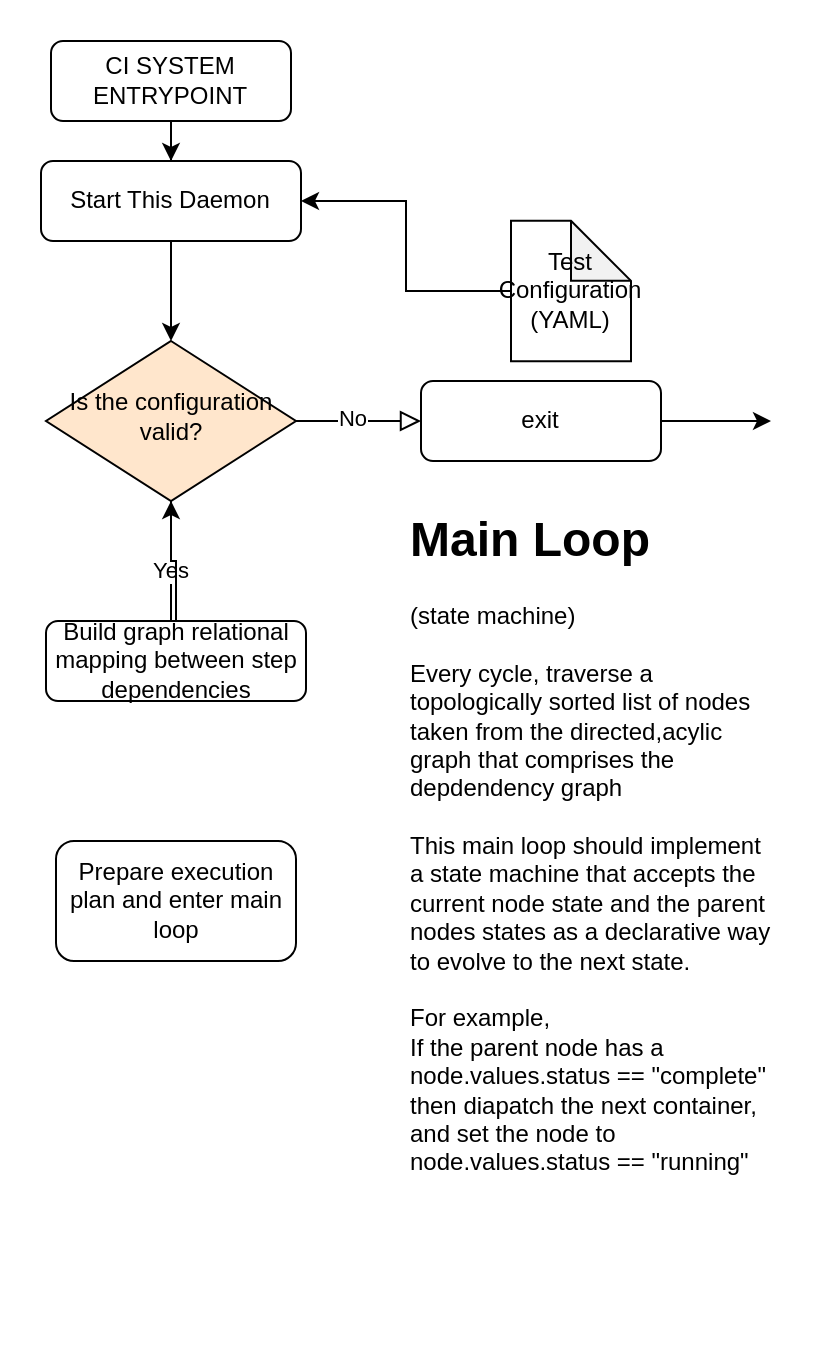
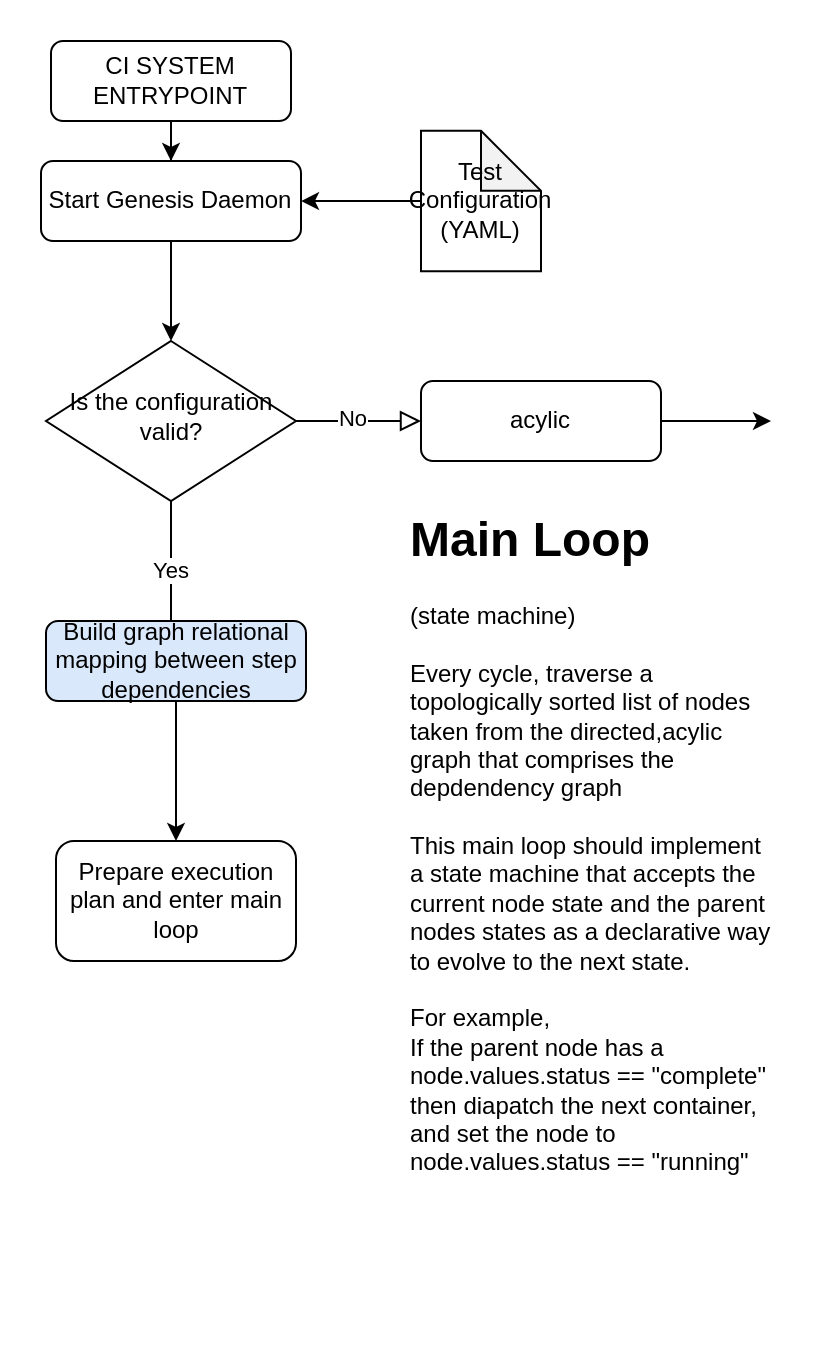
node "Start This Daemon": label "Start This Daemon" -> "Start Genesis Daemon"
node "Test Configuration (YAML)": moved (571, 291) -> (481, 201)
node "Is the configuration valid?": fillcolor #ffe6cc -> #ffffff
node "exit": label "exit" -> "acylic"
edge "Build graph relational mapping between step dependencies" -> "Is the configuration valid?": now "Build graph relational mapping between step dependencies" -> "Prepare execution plan and enter main loop"
node "Build graph relational mapping between step dependencies": fillcolor #ffffff -> #dae8fc
